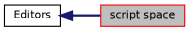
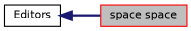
node "script space": label "script space" -> "space space"
